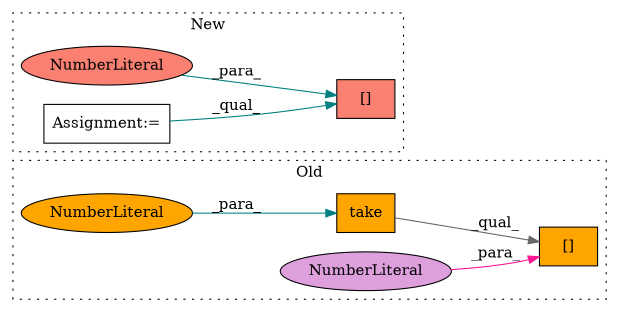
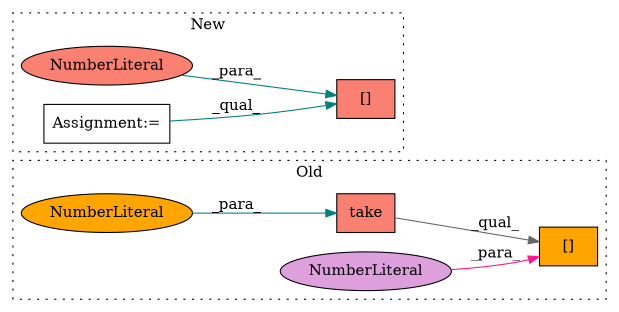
node "take": fillcolor orange -> salmon
